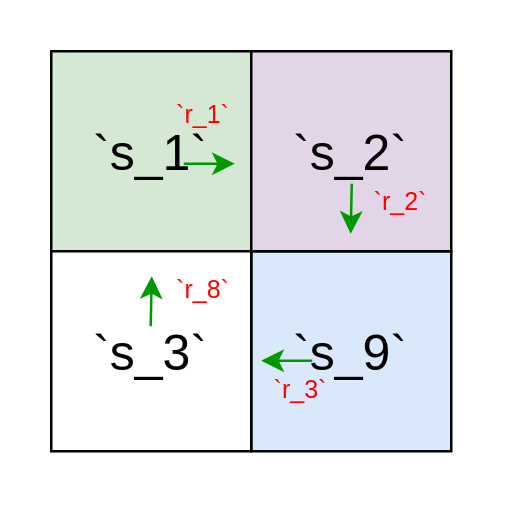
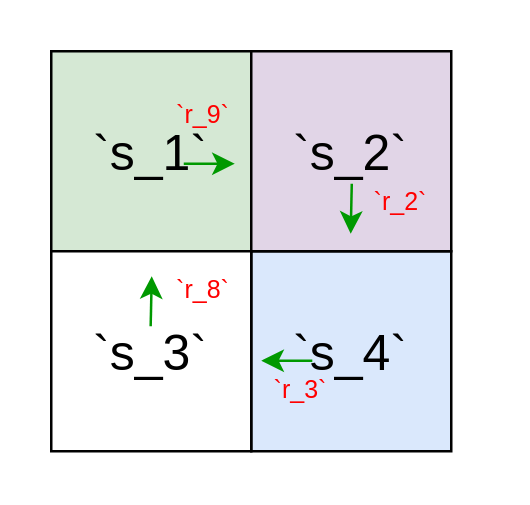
node "`r_1`": label "`r_1`" -> "`r_9`"
node "`s_9`": label "`s_9`" -> "`s_4`"
